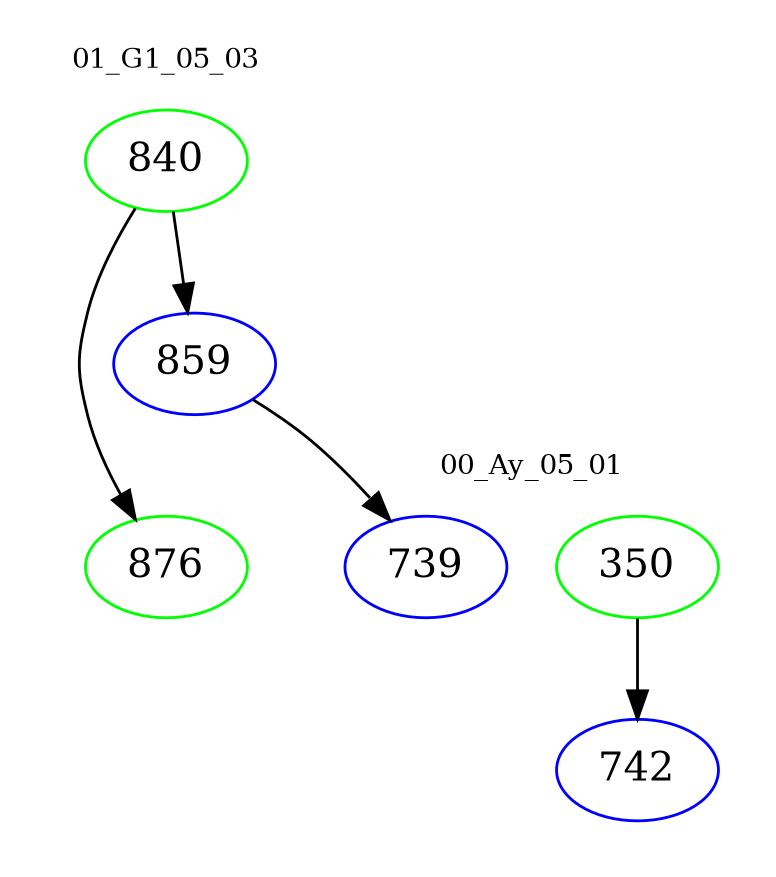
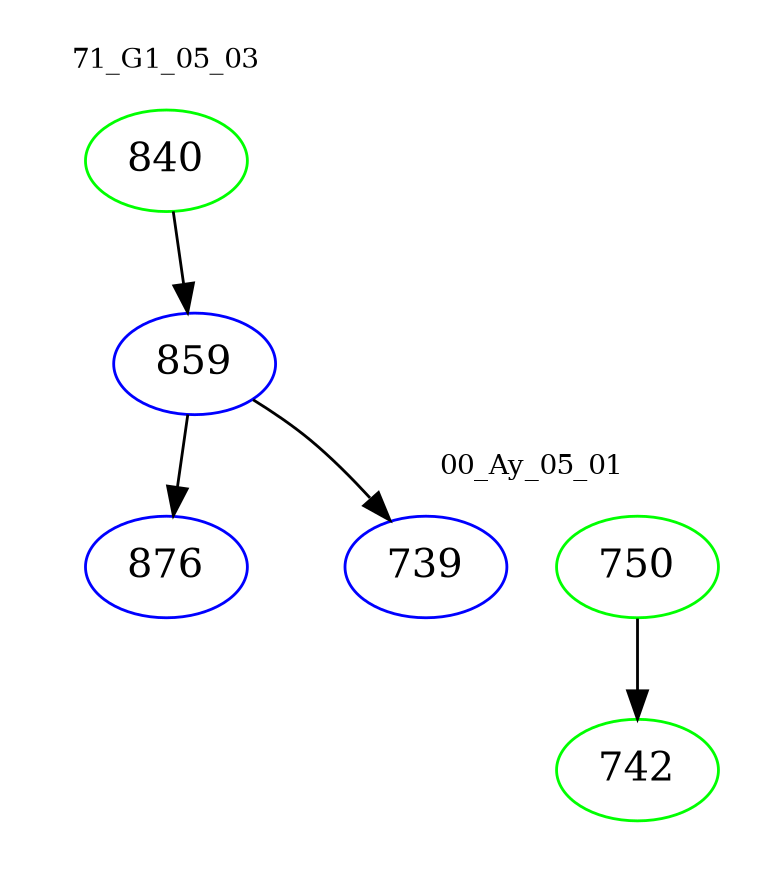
cluster "01_G1_05_03": label "01_G1_05_03" -> "71_G1_05_03"
edge "840" -> "876": now "859" -> "876"
node "876": color green -> blue
node "350": label "350" -> "750"
node "742": color blue -> green
